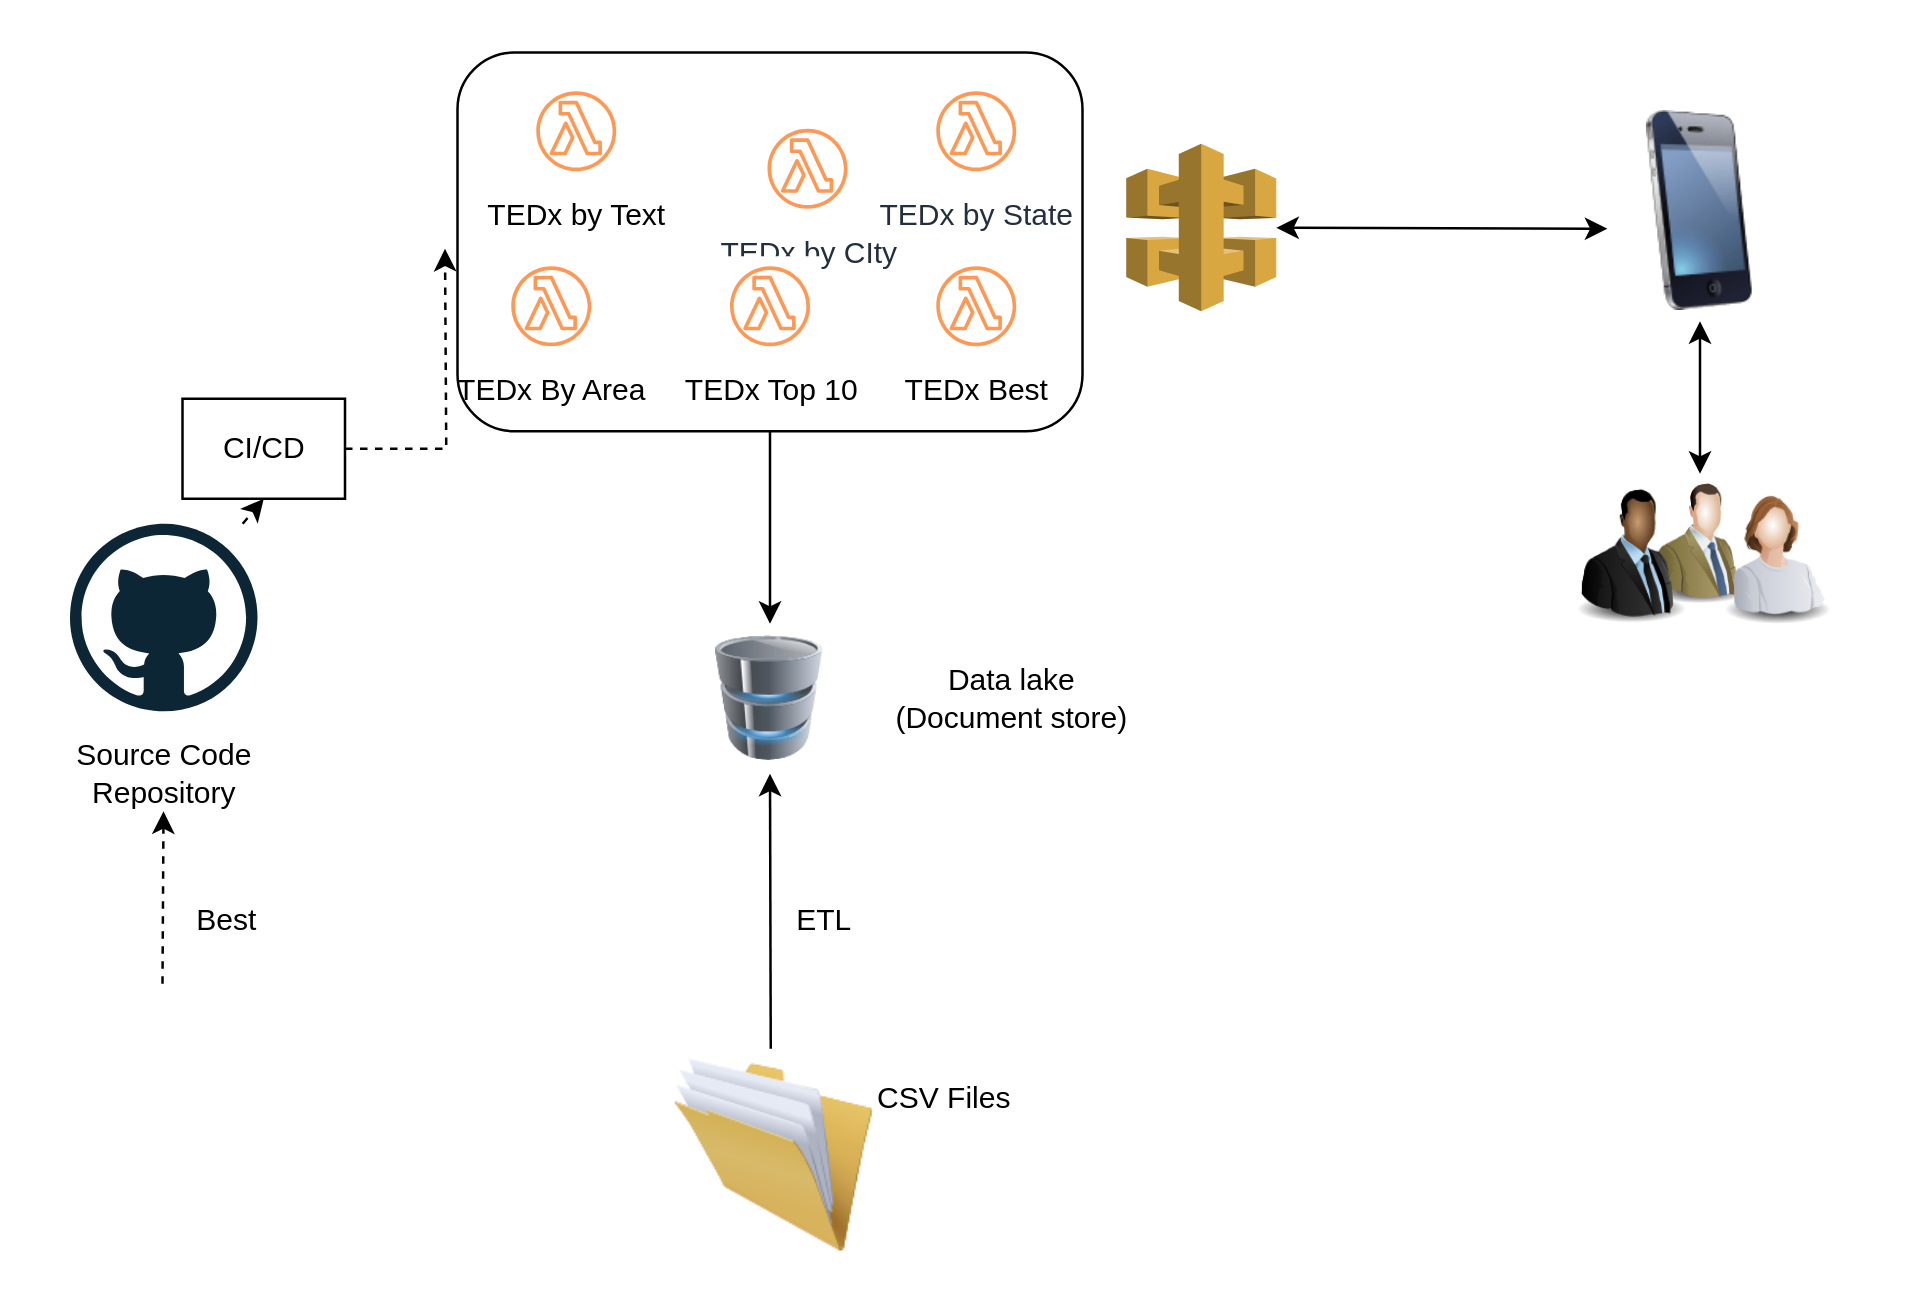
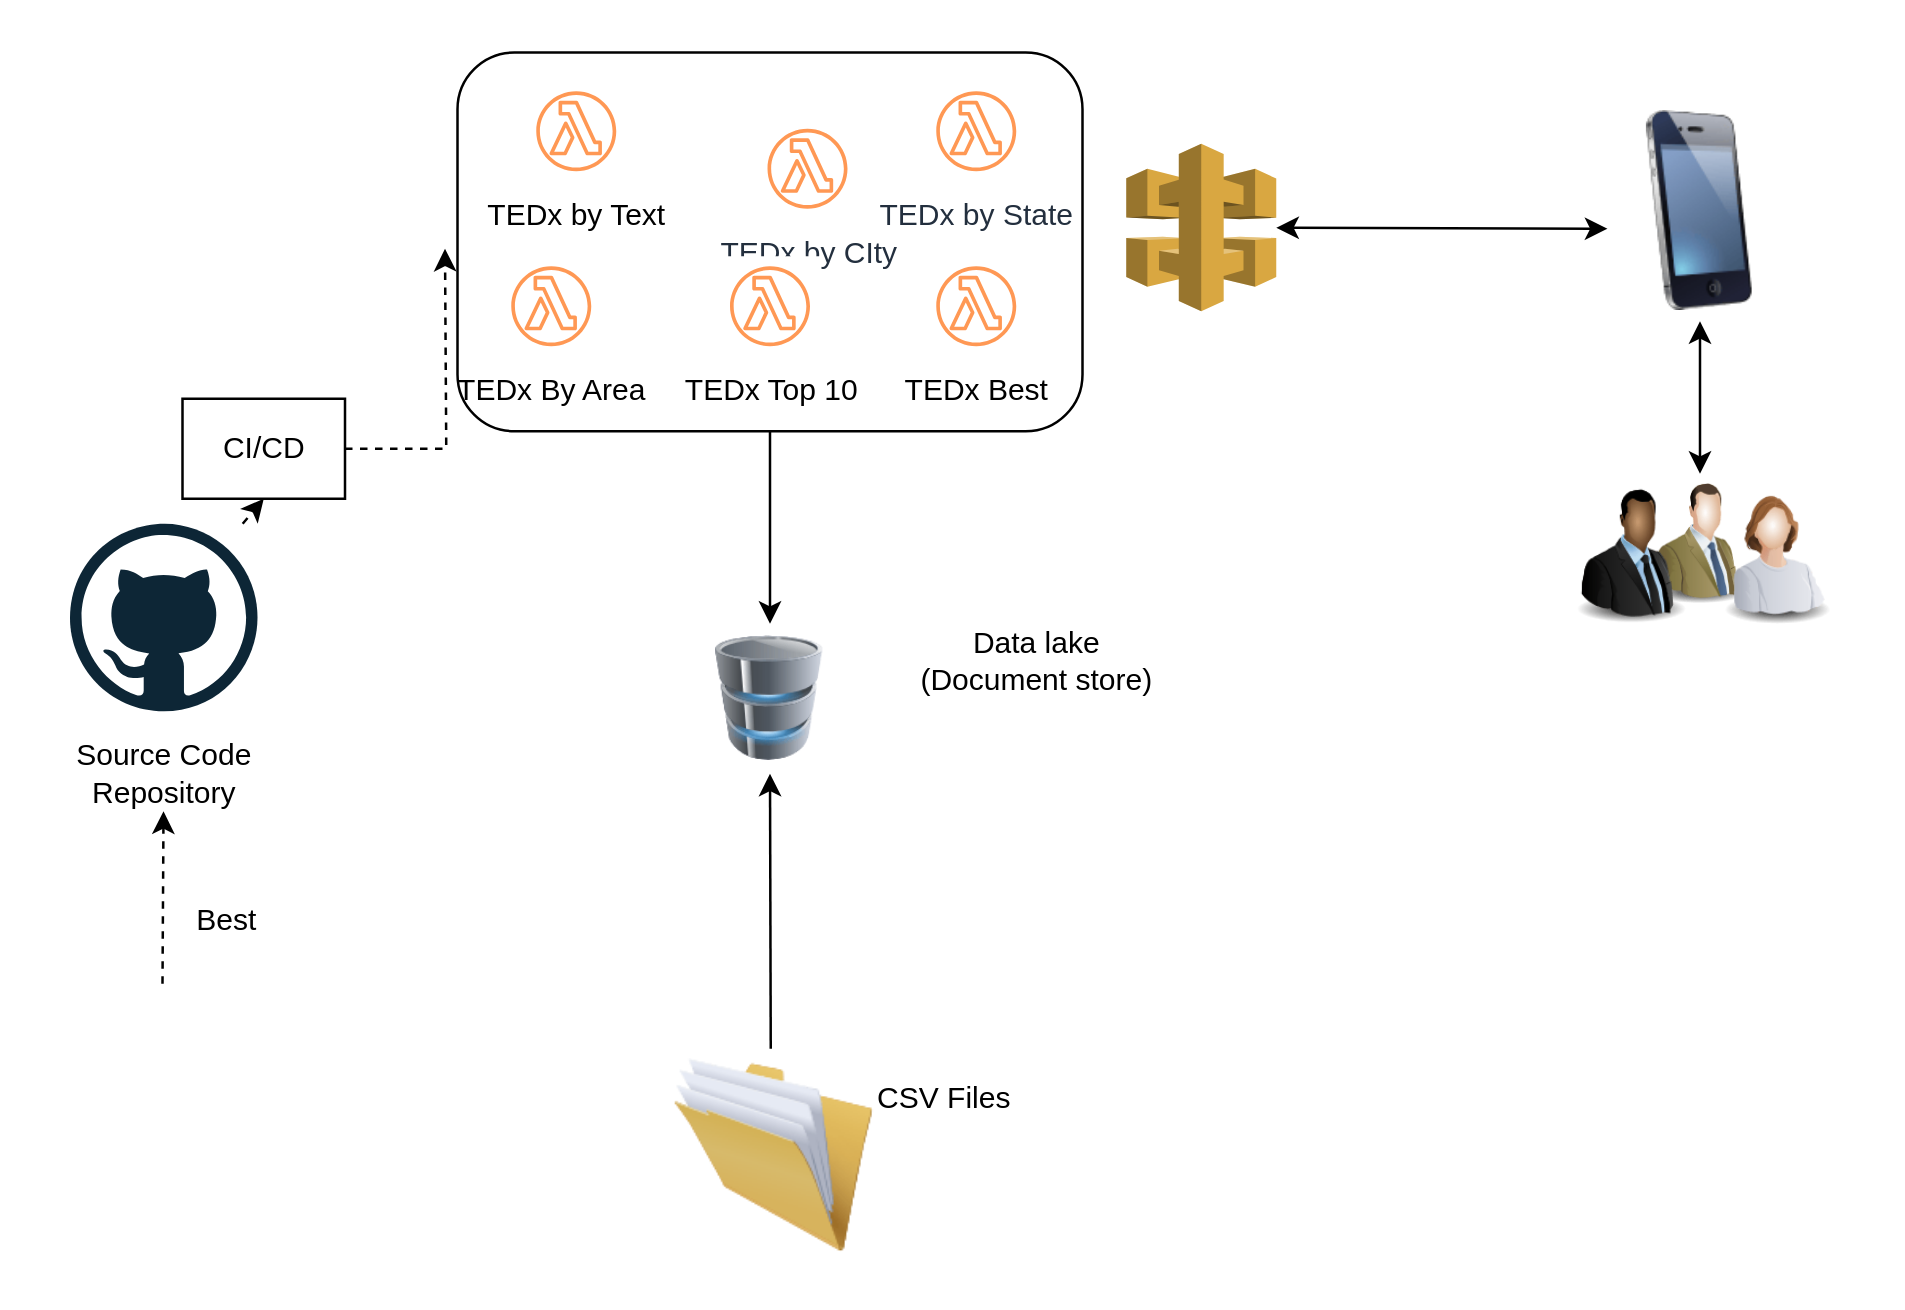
node "Data lake (Document store)": moved (1012, 699) -> (1037, 661)
node "ETL": removed
